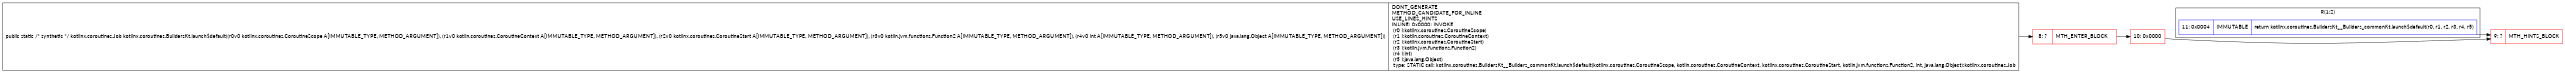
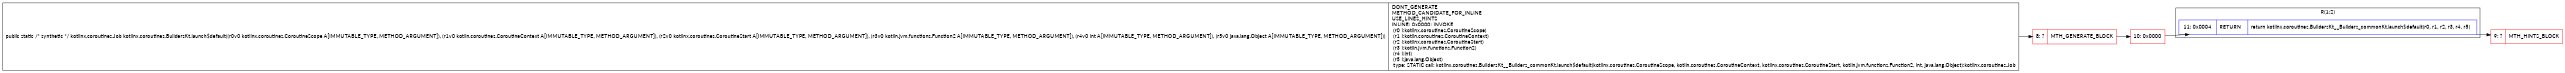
node "11: 0x0004": text "IMMUTABLE" -> "RETURN"
node "8: ?": text "MTH_ENTER_BLOCK" -> "MTH_GENERATE_BLOCK"
edge "10: 0x0000" -> "9: ?": now "10: 0x0000" -> "11: 0x0004"
